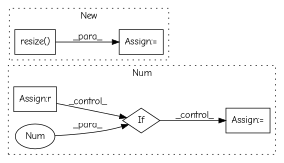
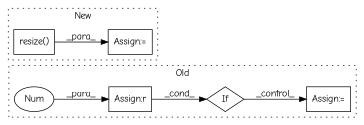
cluster "Num": label "Num" -> "Old"
edge "Assign:r" -> "If": label "_control_" -> "_cond_"
edge "Num" -> "If": now "Num" -> "Assign:r"
